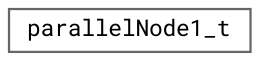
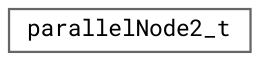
node "parallelNode1_t": label "parallelNode1_t" -> "parallelNode2_t"
